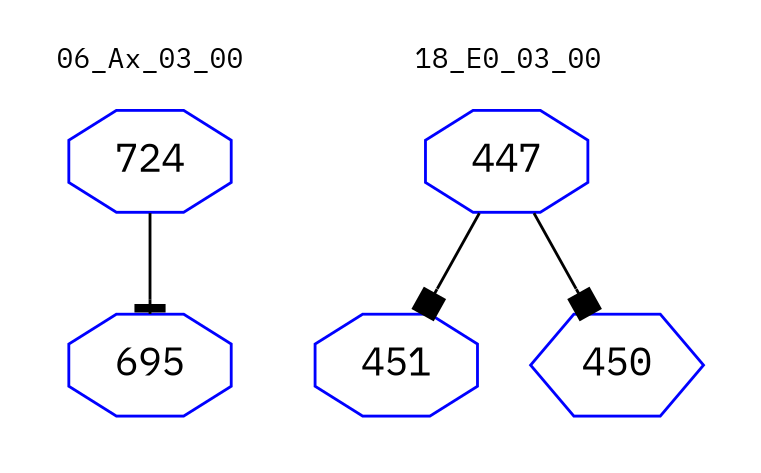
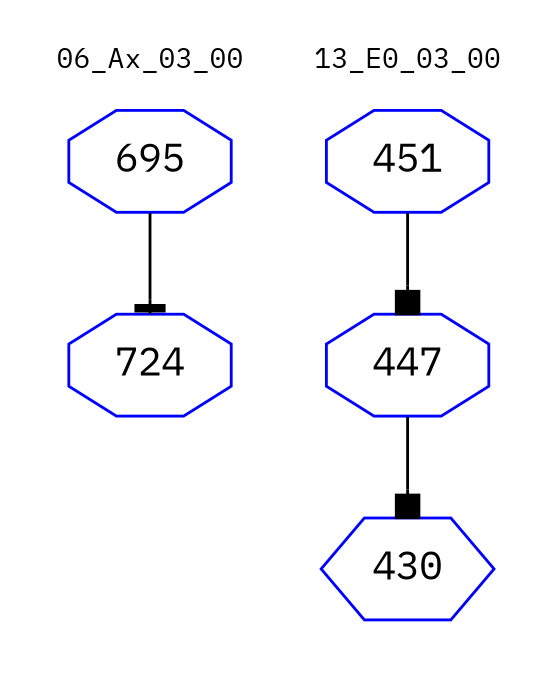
cluster "18_E0_03_00": label "18_E0_03_00" -> "13_E0_03_00"
edge "447" -> "451": reversed
edge "724" -> "695": reversed
node "450": label "450" -> "430"
